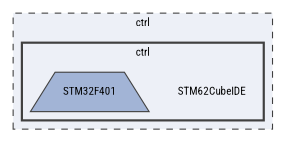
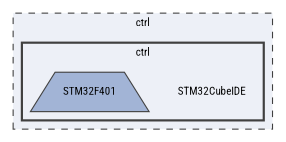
node "STM62CubeIDE": label "STM62CubeIDE" -> "STM32CubeIDE"
